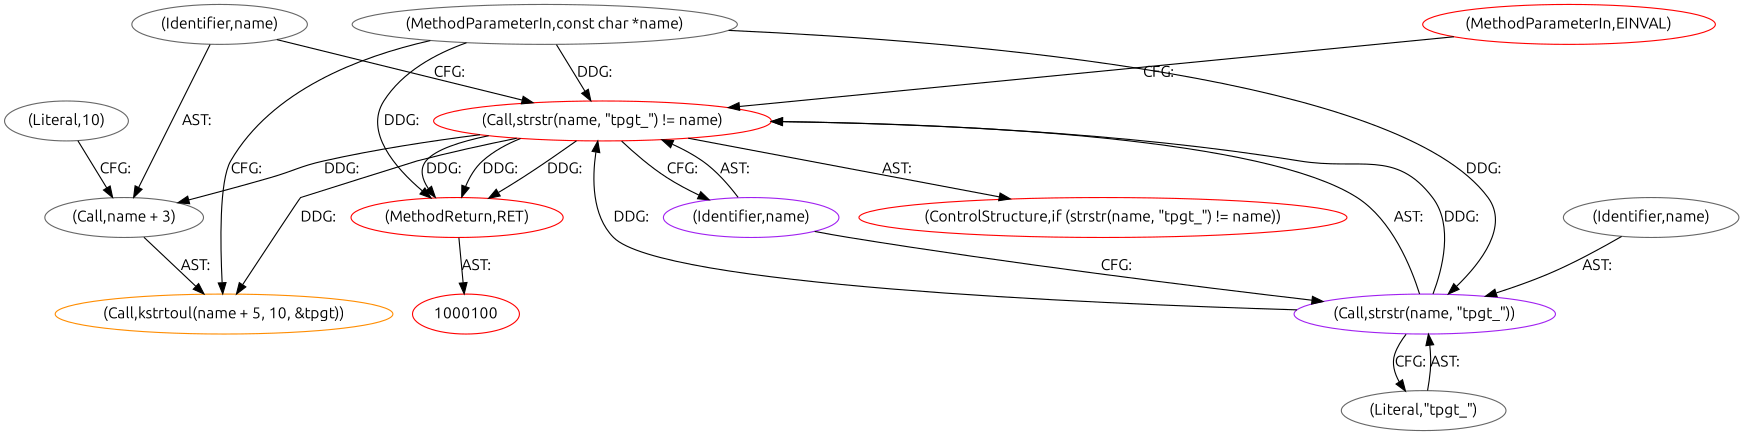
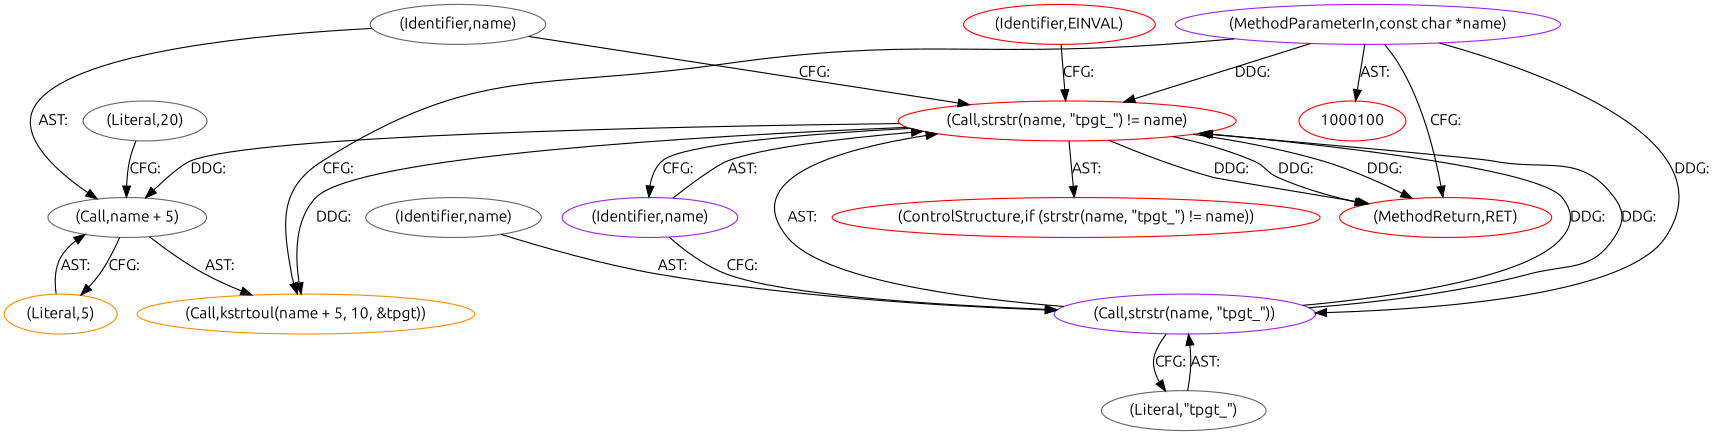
node "(MethodParameterIn,const char *name)": color gray40 -> purple
node "(MethodParameterIn,EINVAL)": label "(MethodParameterIn,EINVAL)" -> "(Identifier,EINVAL)"
node "(Literal,10)": label "(Literal,10)" -> "(Literal,20)"
edge "(MethodParameterIn,const char *name)" -> "(MethodReturn,RET)": label "DDG: " -> "CFG: "
node "(Call,name + 3)": label "(Call,name + 3)" -> "(Call,name + 5)"
edge "(MethodReturn,RET)" -> "1000100": now "(MethodParameterIn,const char *name)" -> "1000100"
node "(Literal,5)": added
